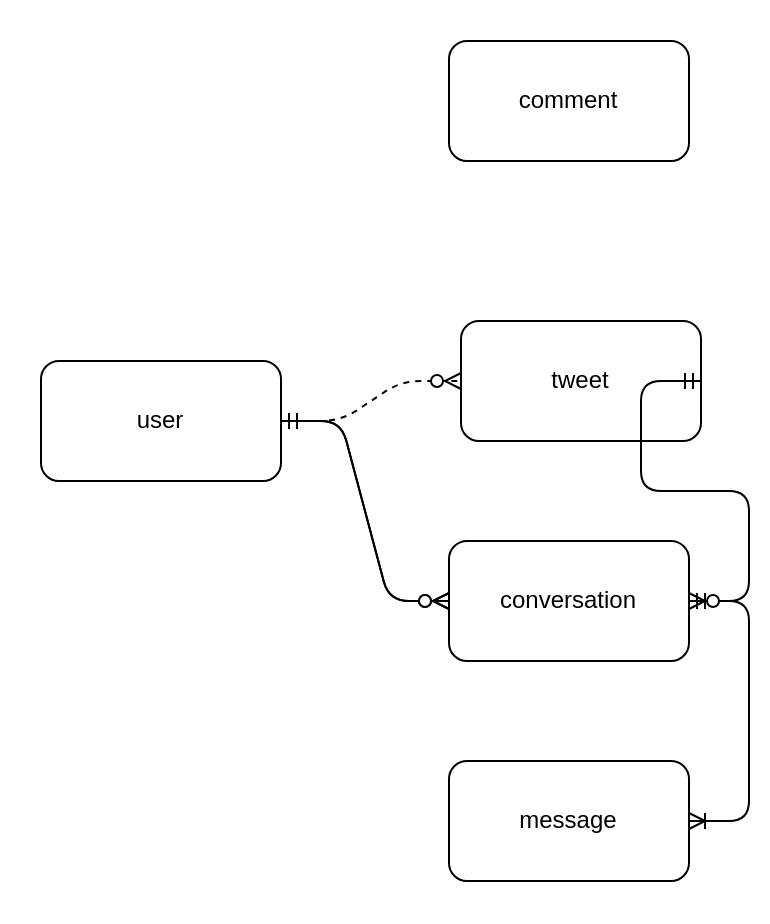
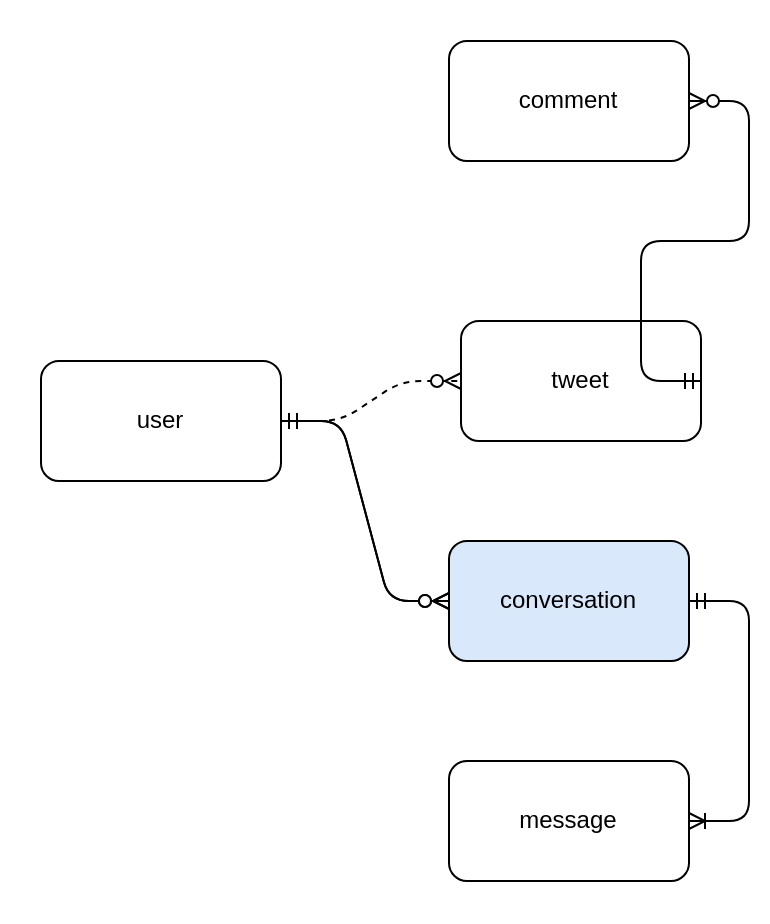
edge "tweet" -- "conversation": now "tweet" -- "comment"
node "conversation": fillcolor #ffffff -> #dae8fc
